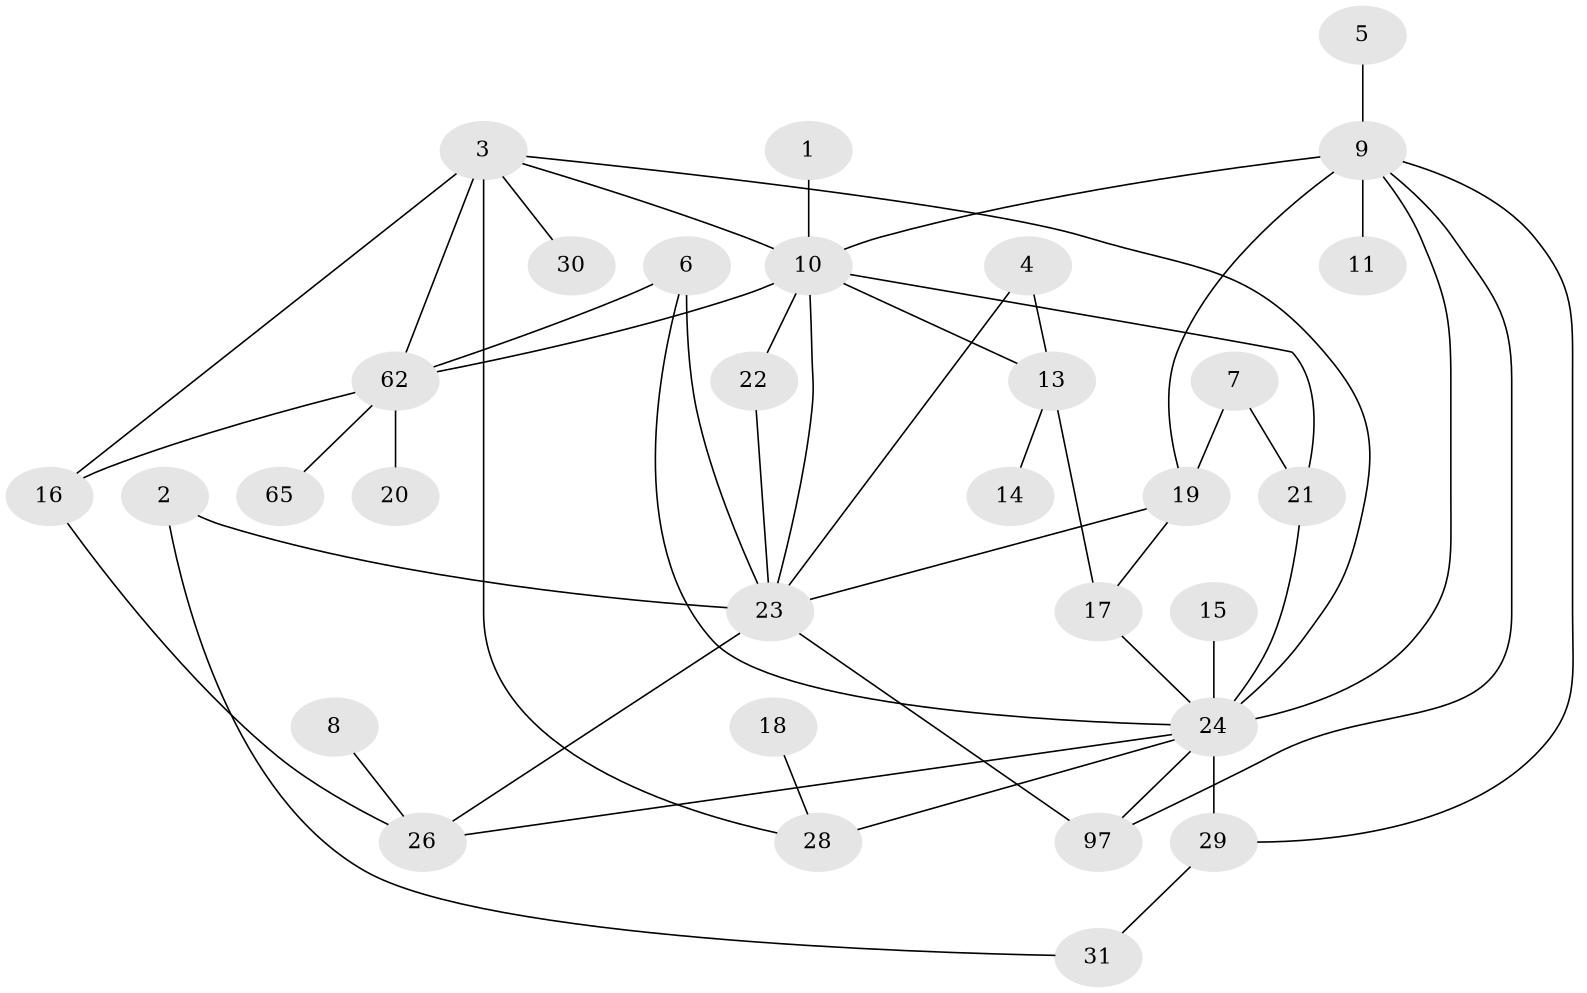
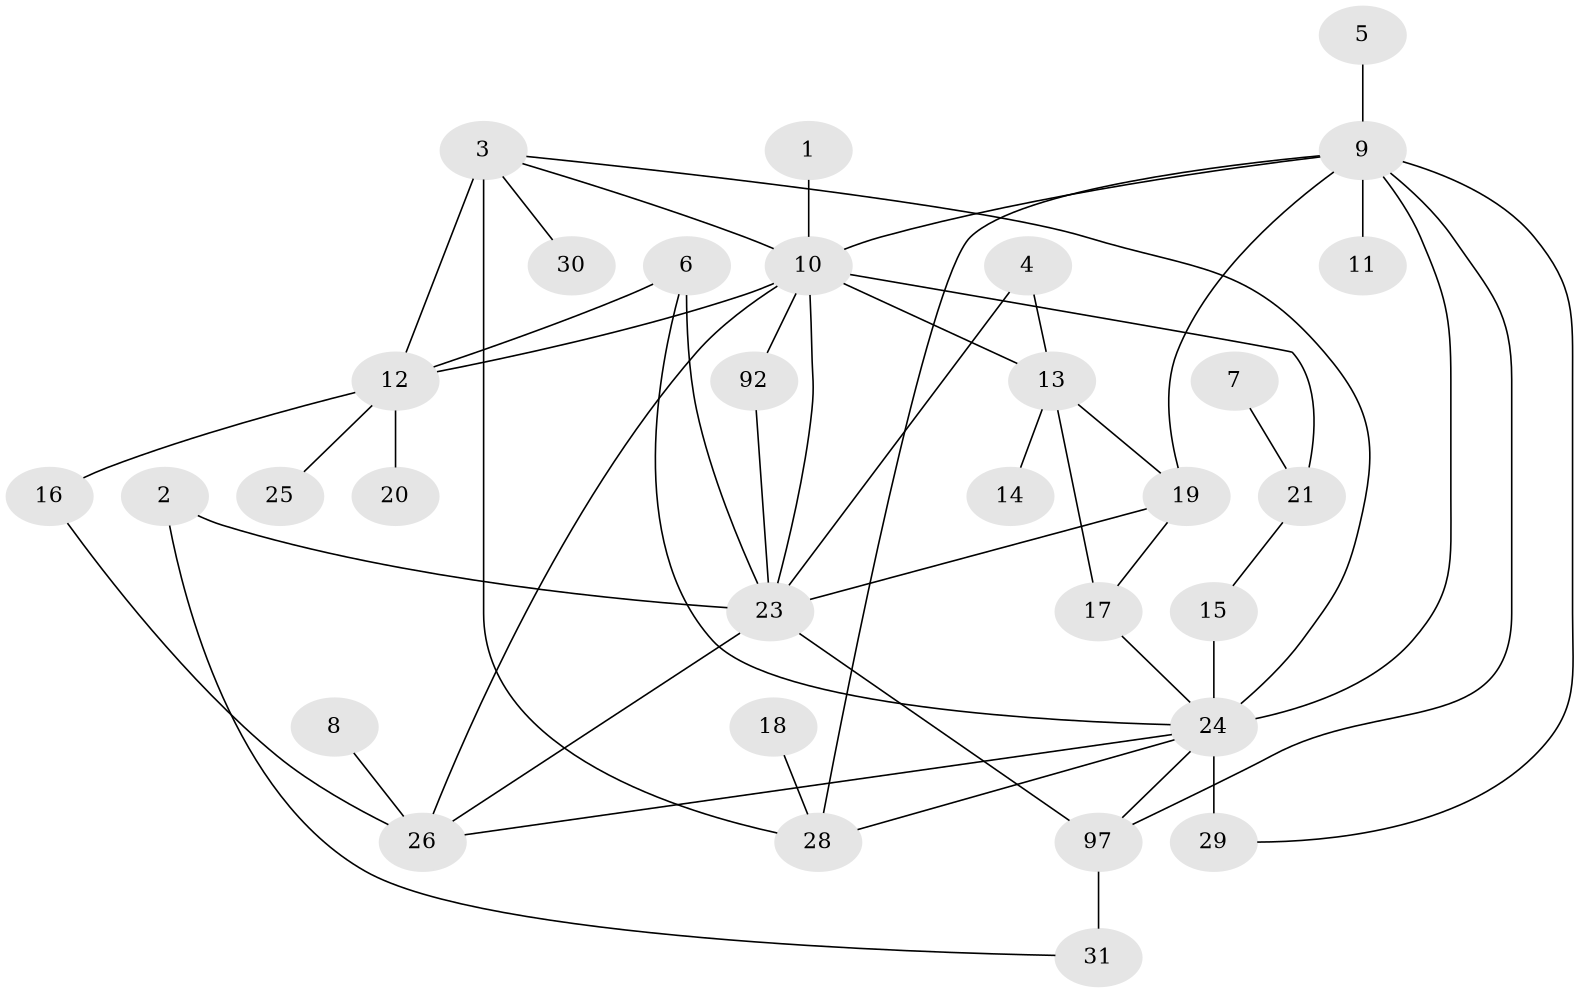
edge "3" -- "16": removed
edge "9" -- "28": added
node "62": label "62" -> "12"
node "22": label "22" -> "92"
edge "7" -- "19": now "13" -- "19"
node "65": label "65" -> "25"
edge "10" -- "26": added
edge "21" -- "24": now "21" -- "15"
edge "29" -- "31": now "97" -- "31"
